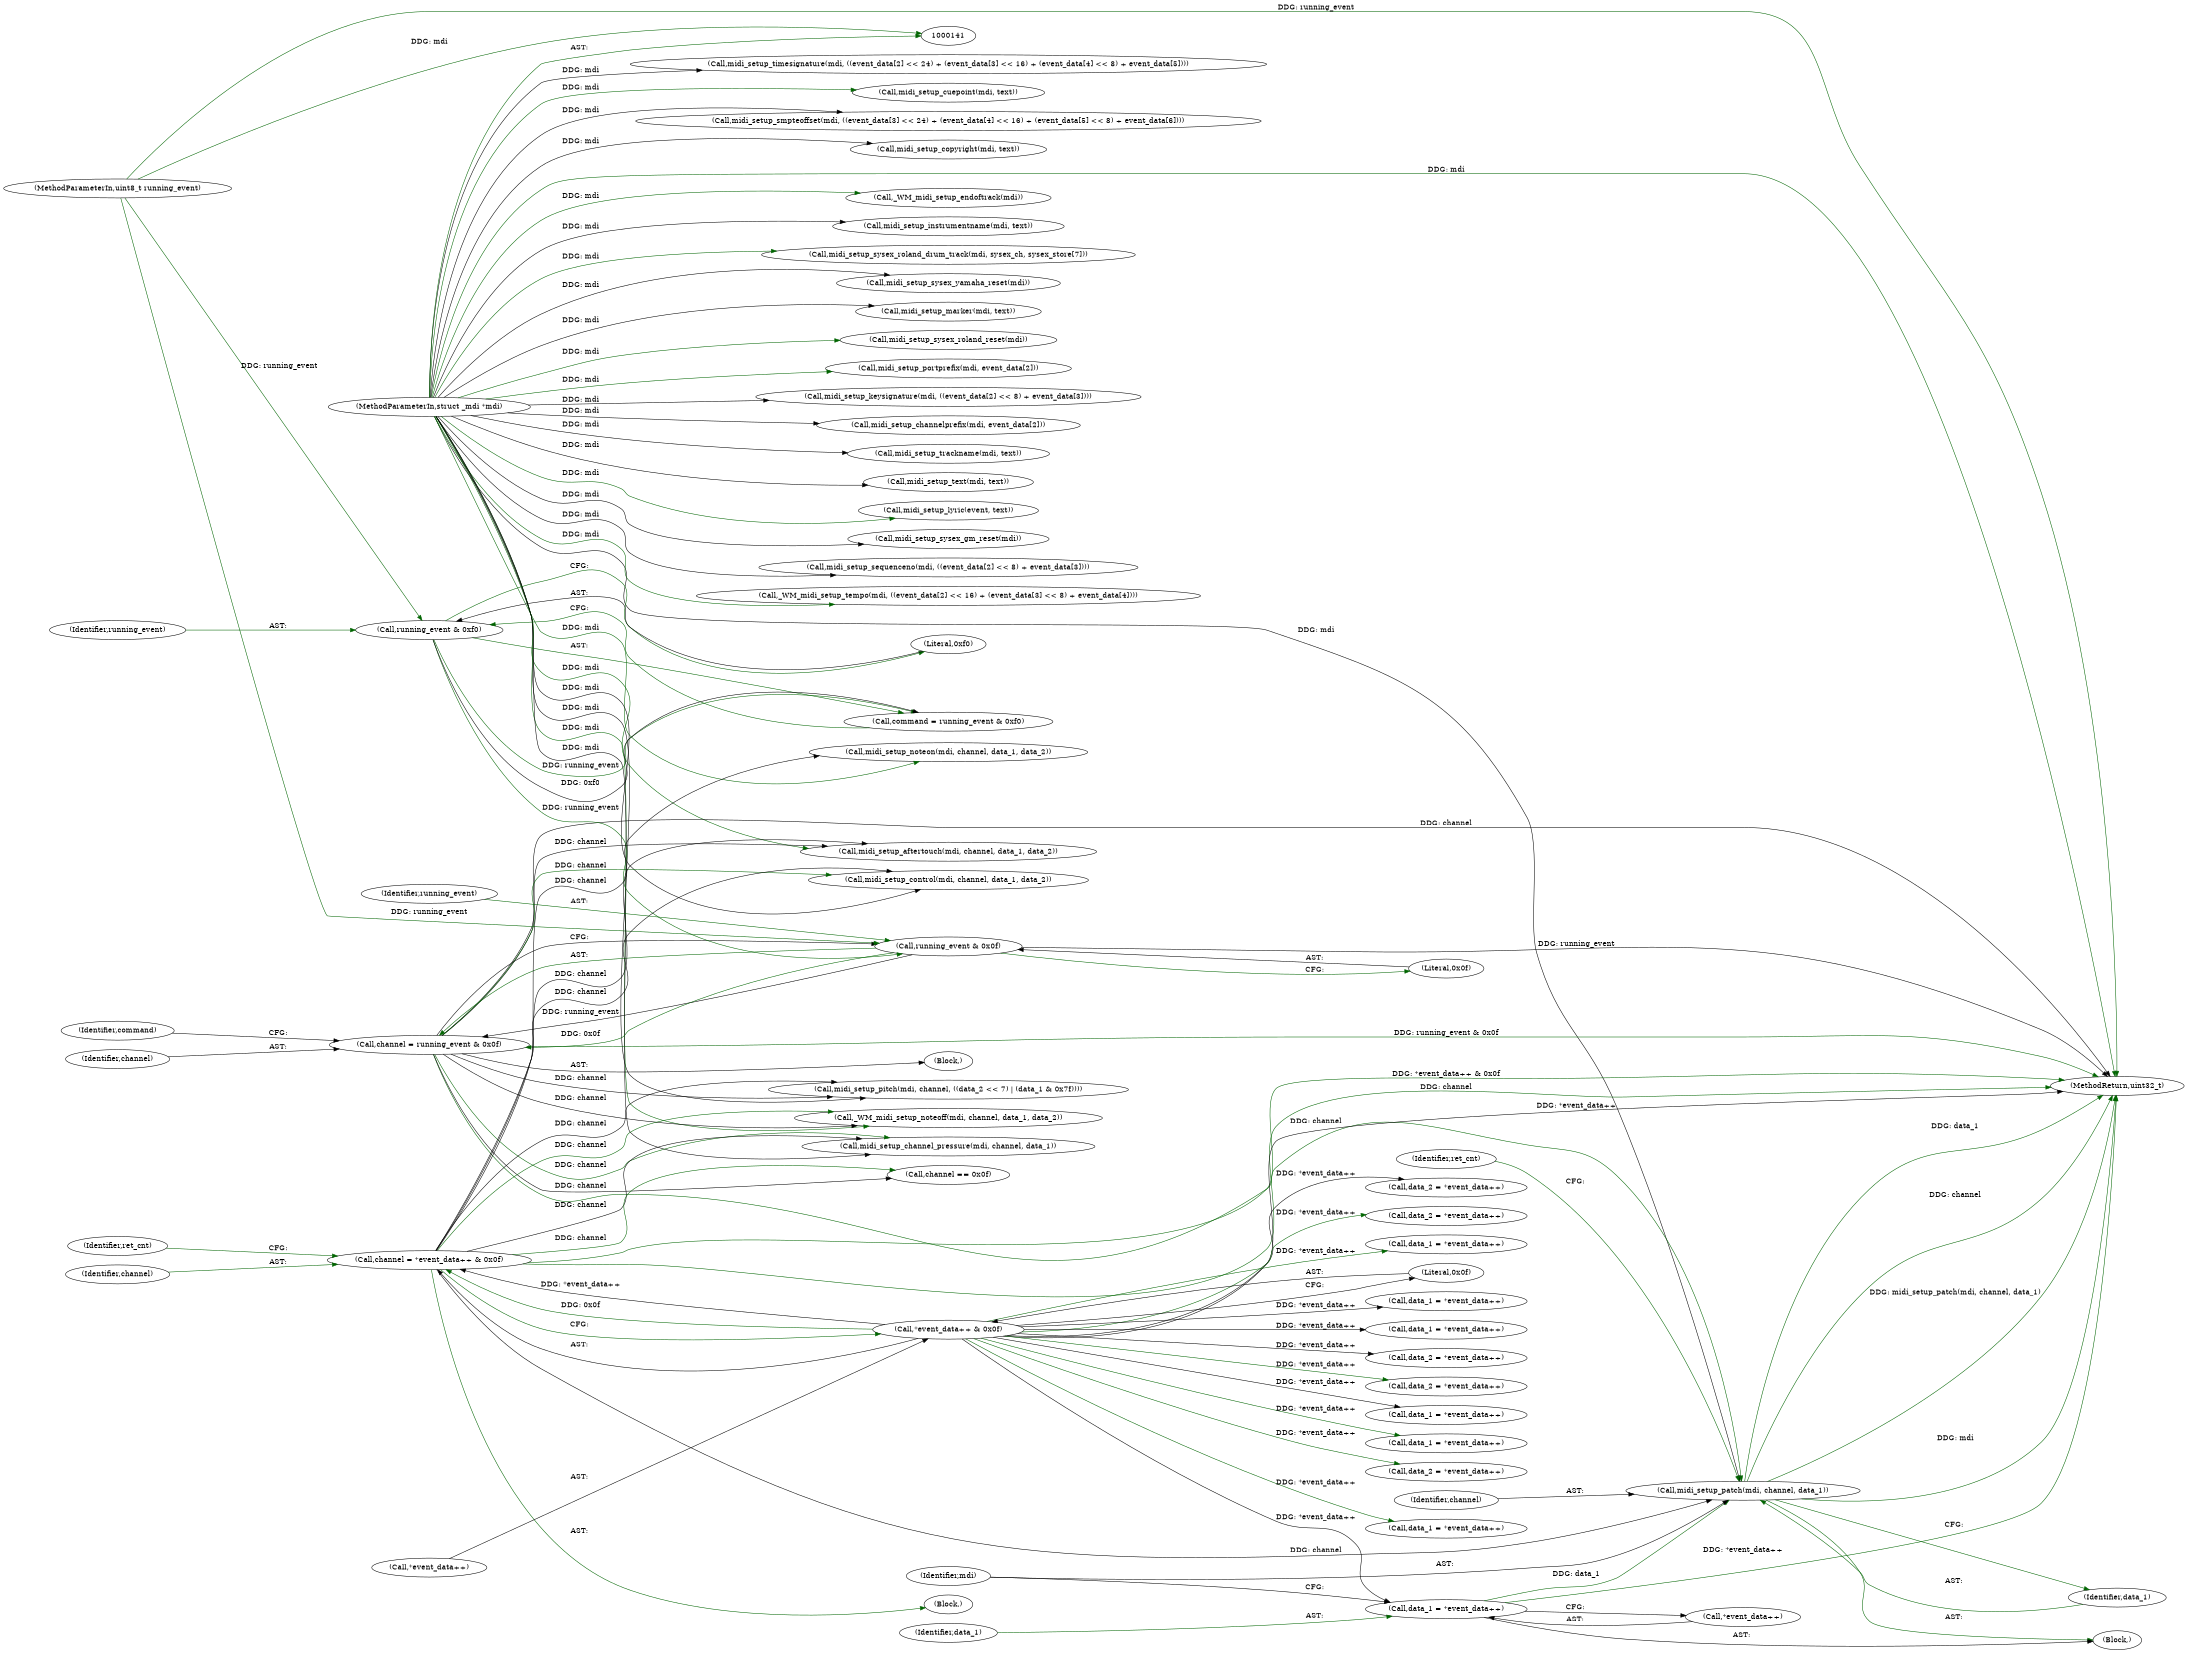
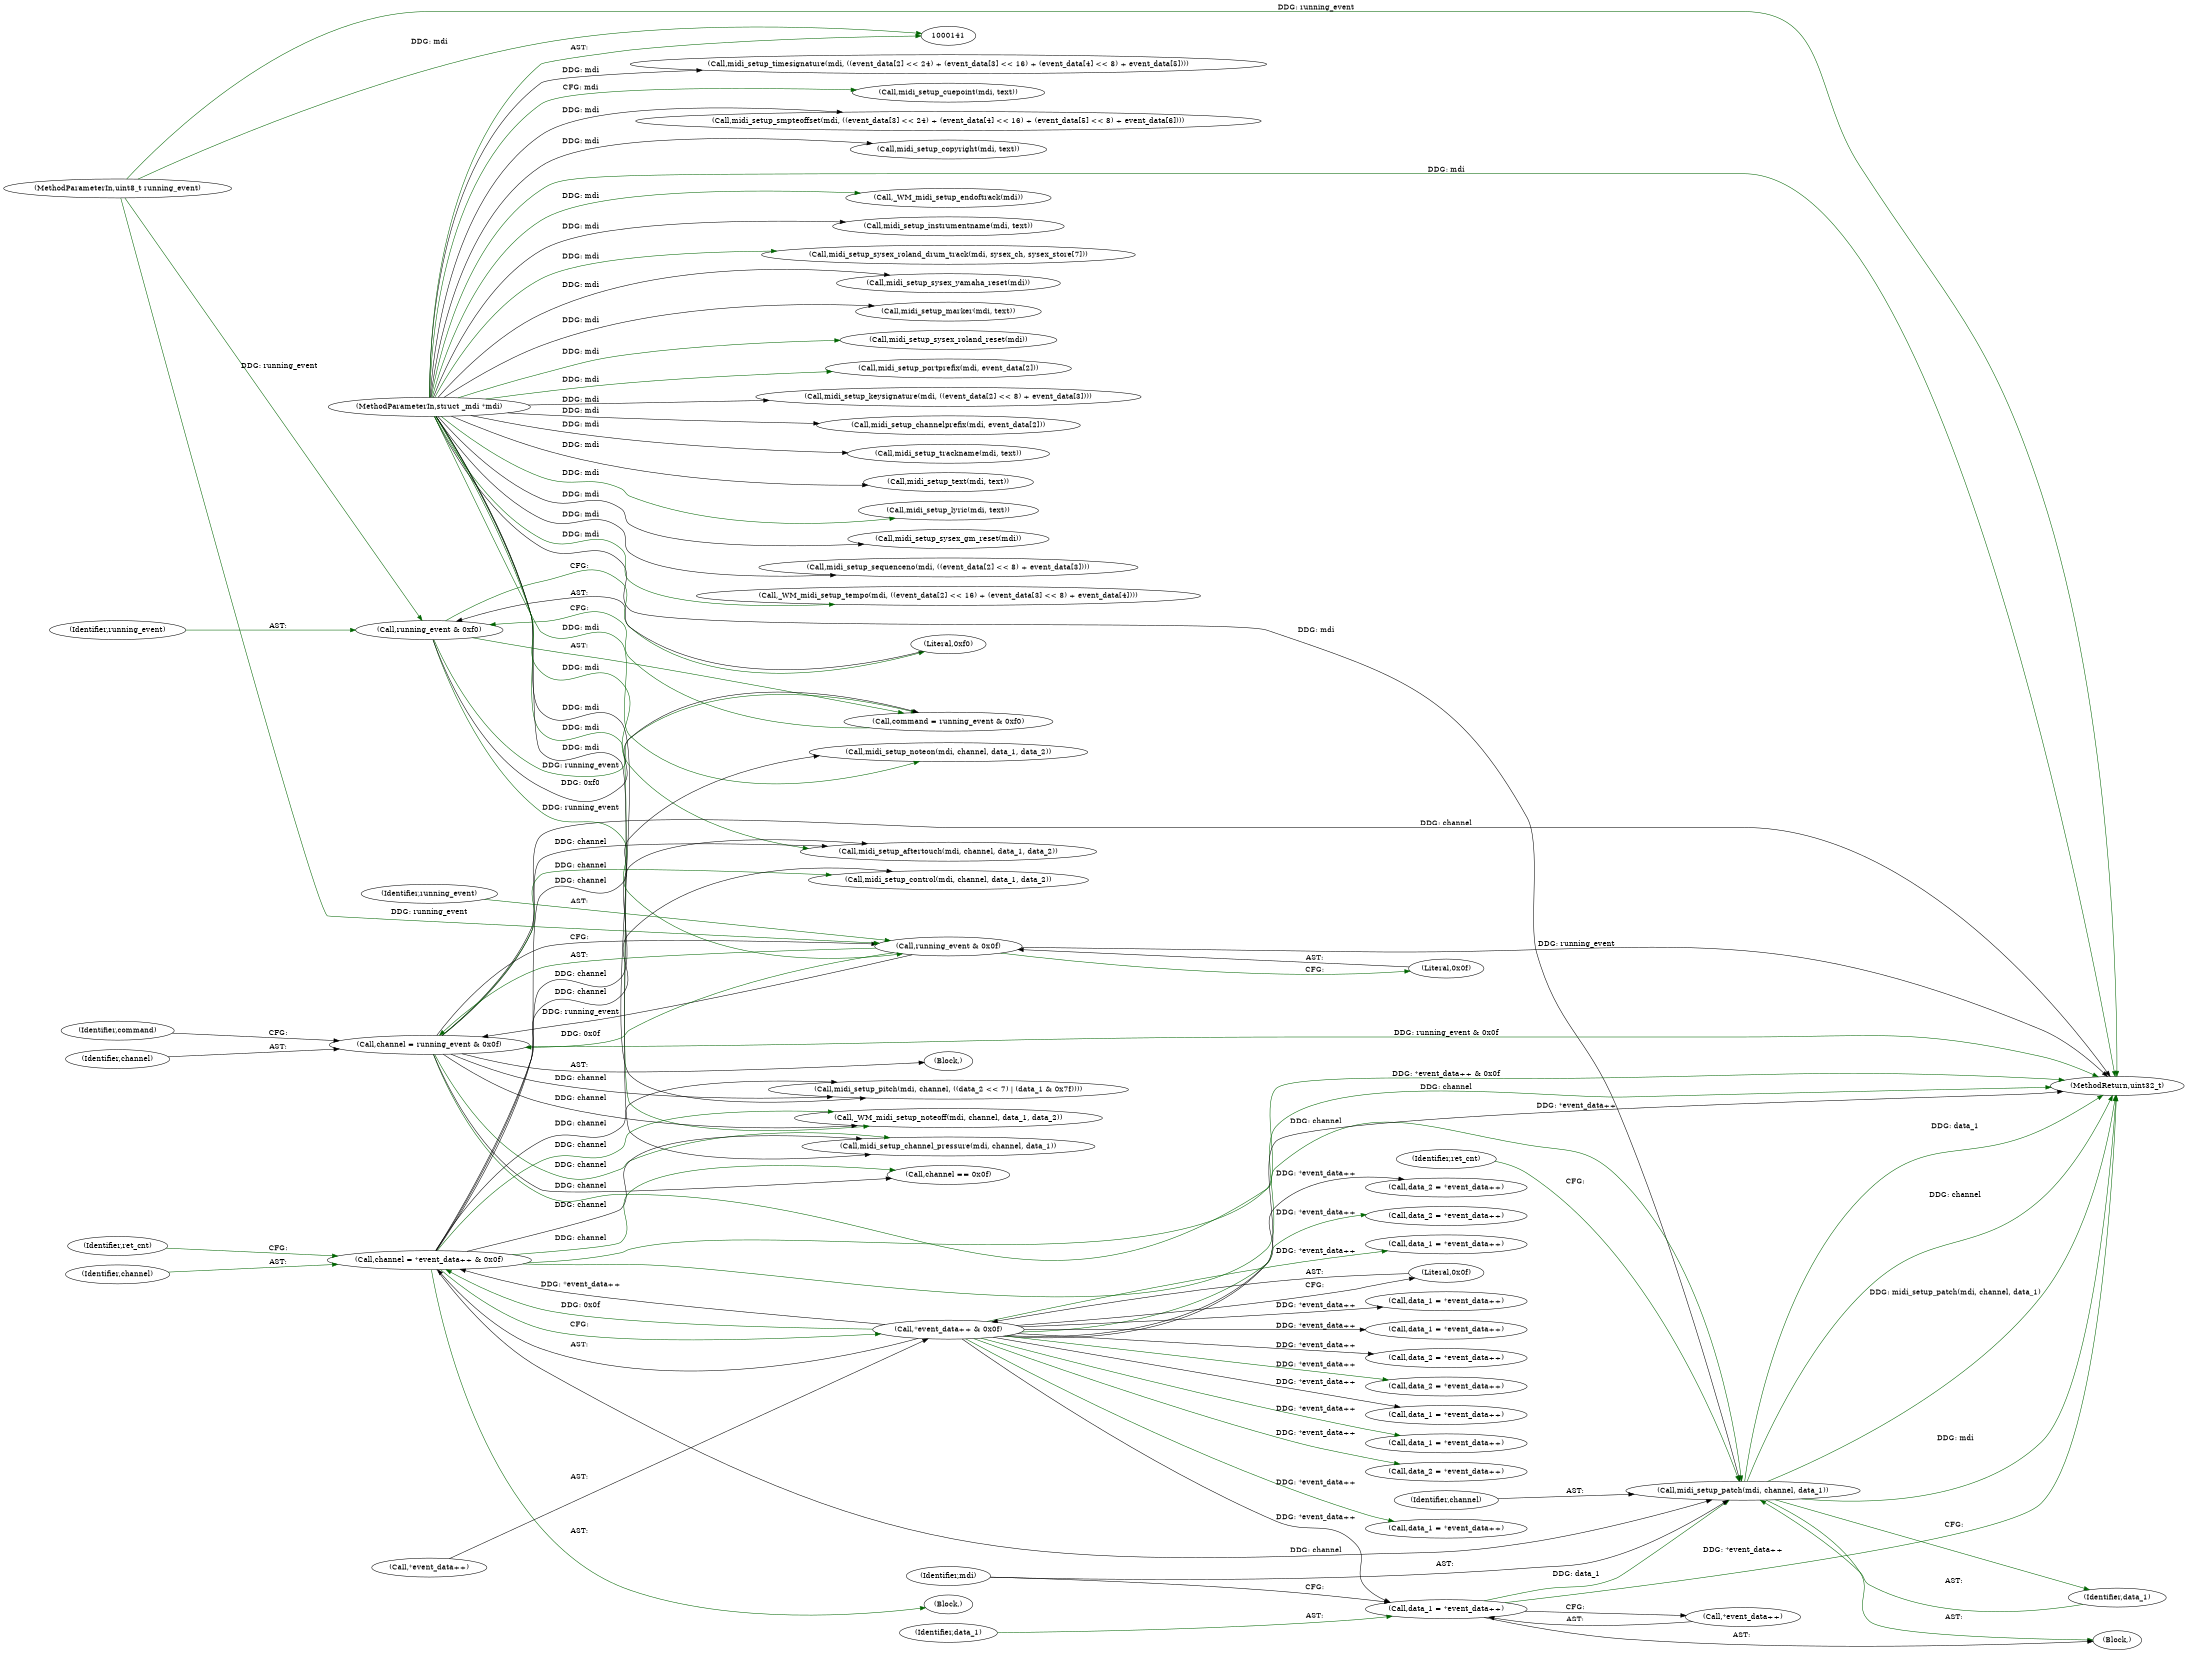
edge "(MethodParameterIn,struct _mdi *mdi)" -> "(Call,midi_setup_cuepoint(mdi, text))": label "DDG: mdi" -> "CFG: mdi"
node "(Call,midi_setup_lyric(event, text))": label "(Call,midi_setup_lyric(event, text))" -> "(Call,midi_setup_lyric(mdi, text))"
edge "(MethodParameterIn,struct _mdi *mdi)" -> "(Call,midi_setup_control(mdi, channel, data_1, data_2))": removed, label "DDG: mdi"
